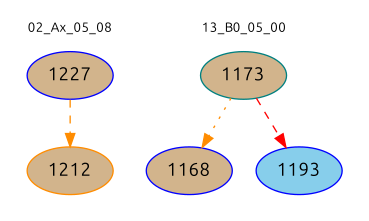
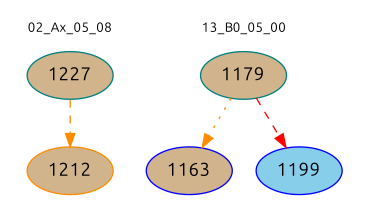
node "1227": color blue -> teal
node "1173": label "1173" -> "1179"
node "1168": label "1168" -> "1163"
node "1193": label "1193" -> "1199"
